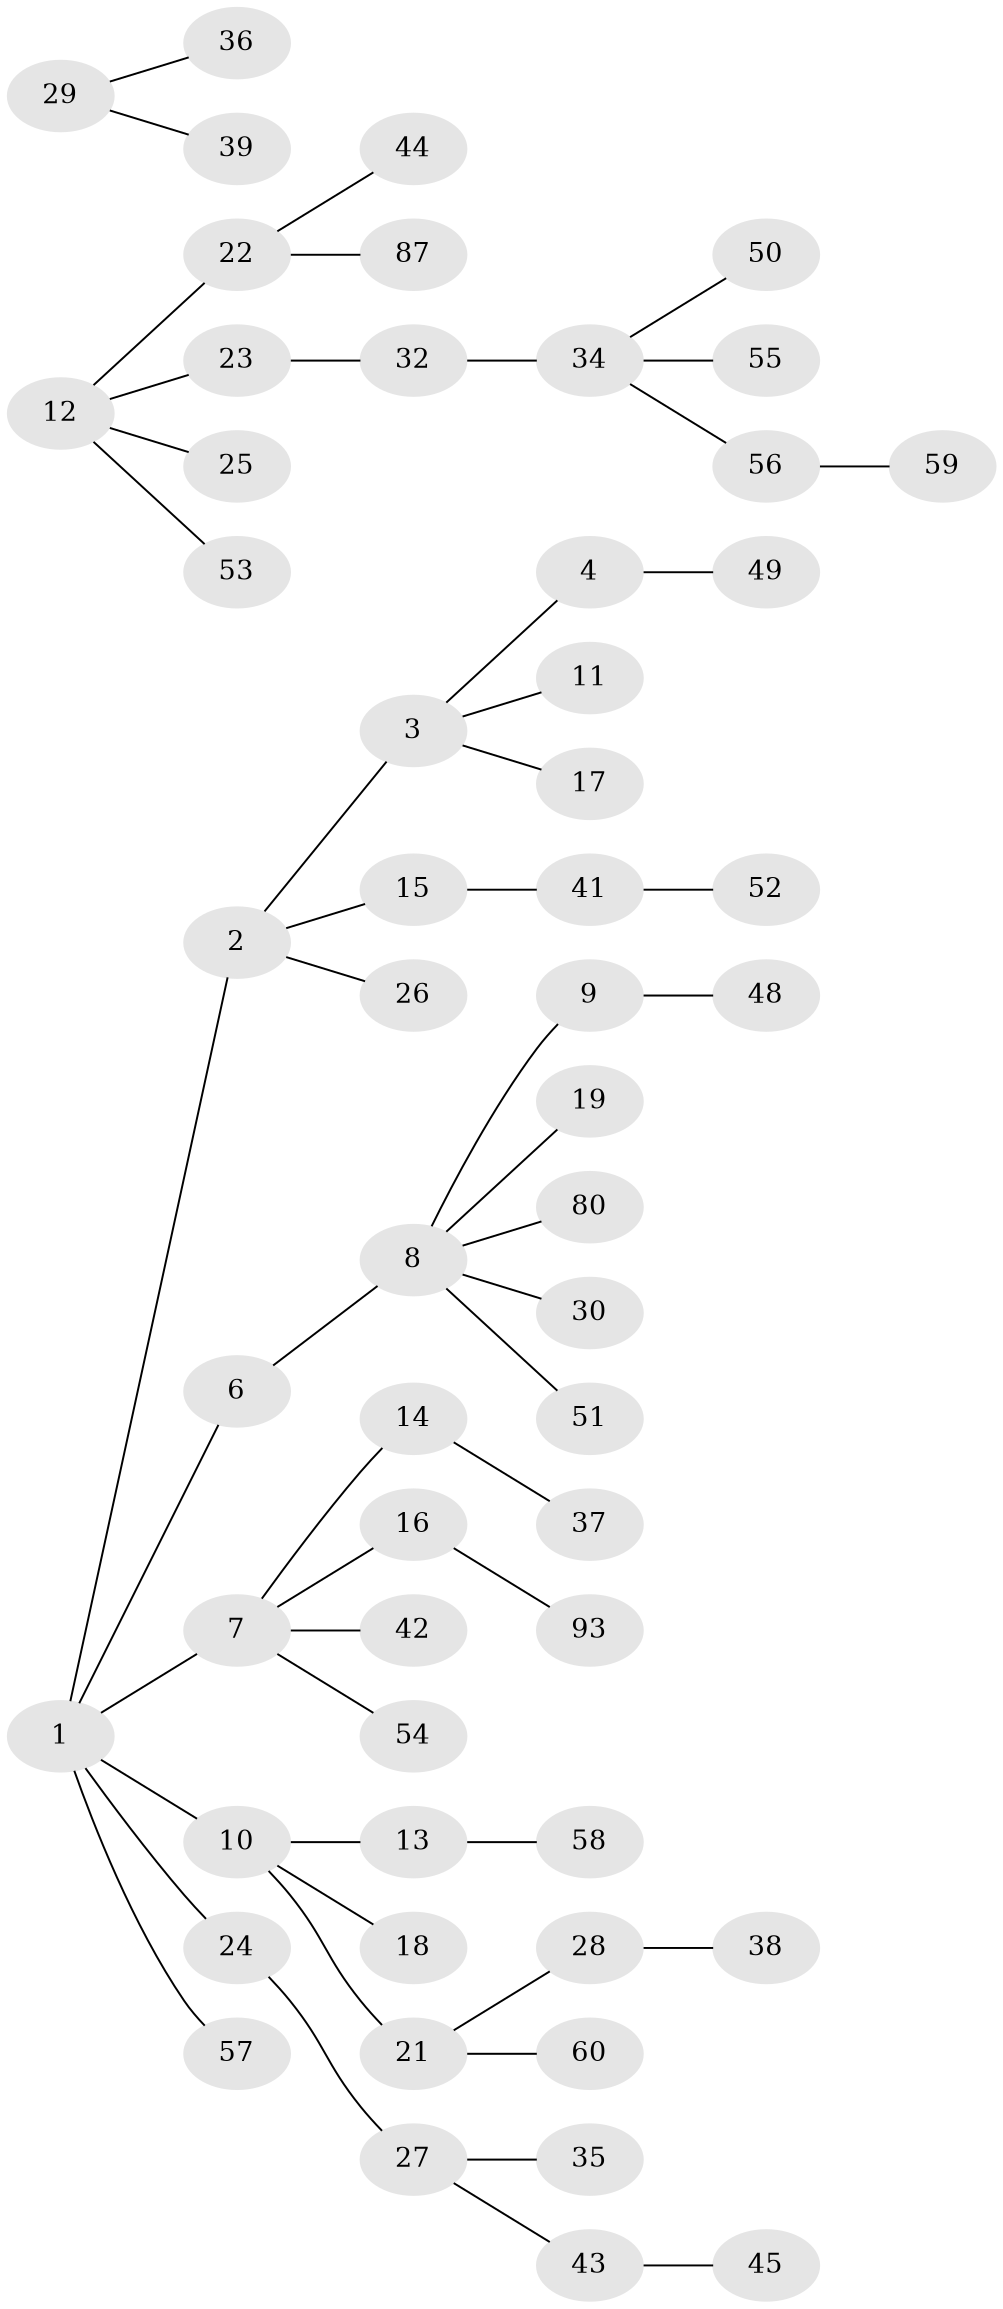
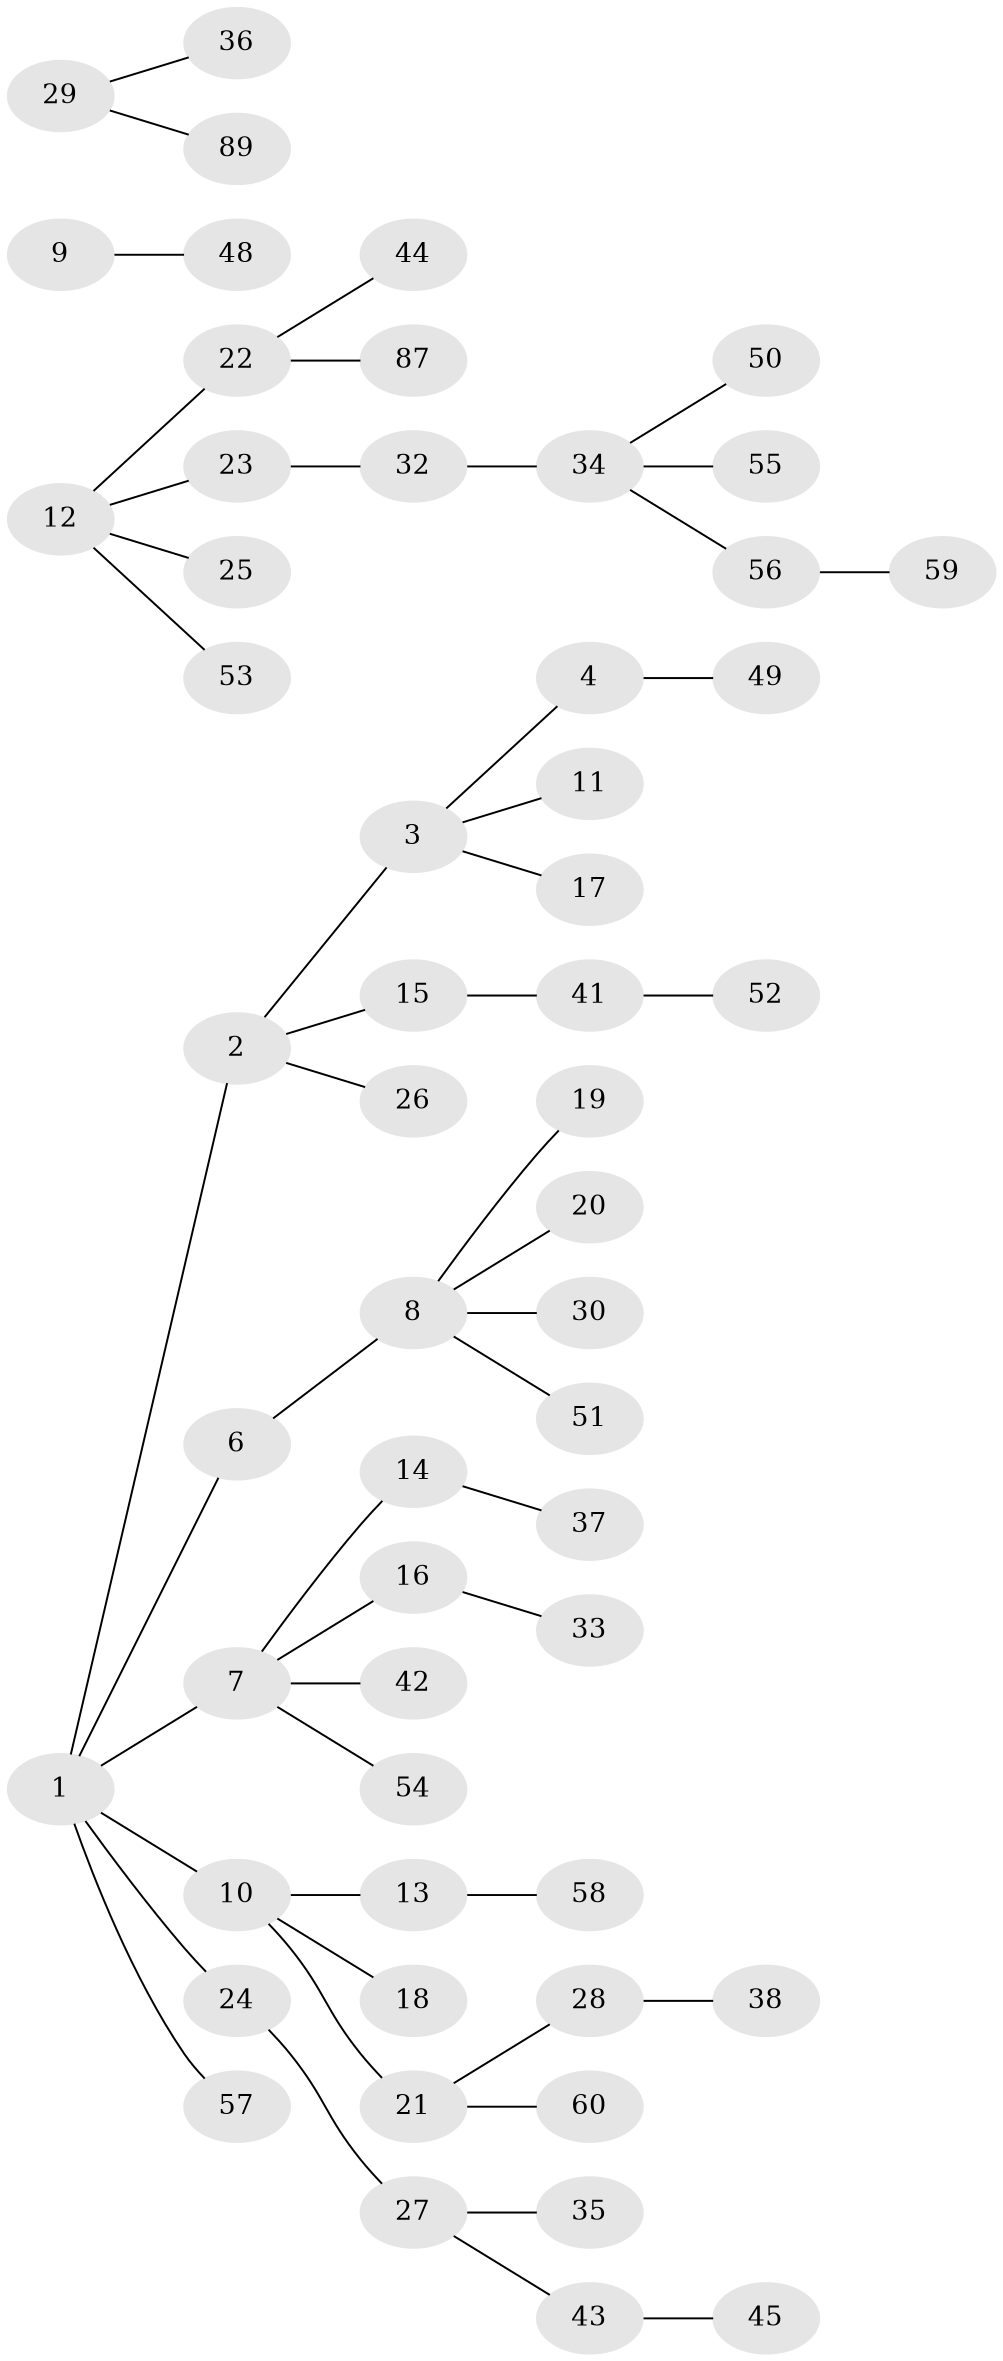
node "39": label "39" -> "89"
edge "9" -- "8": removed
node "80": label "80" -> "20"
node "93": label "93" -> "33"
